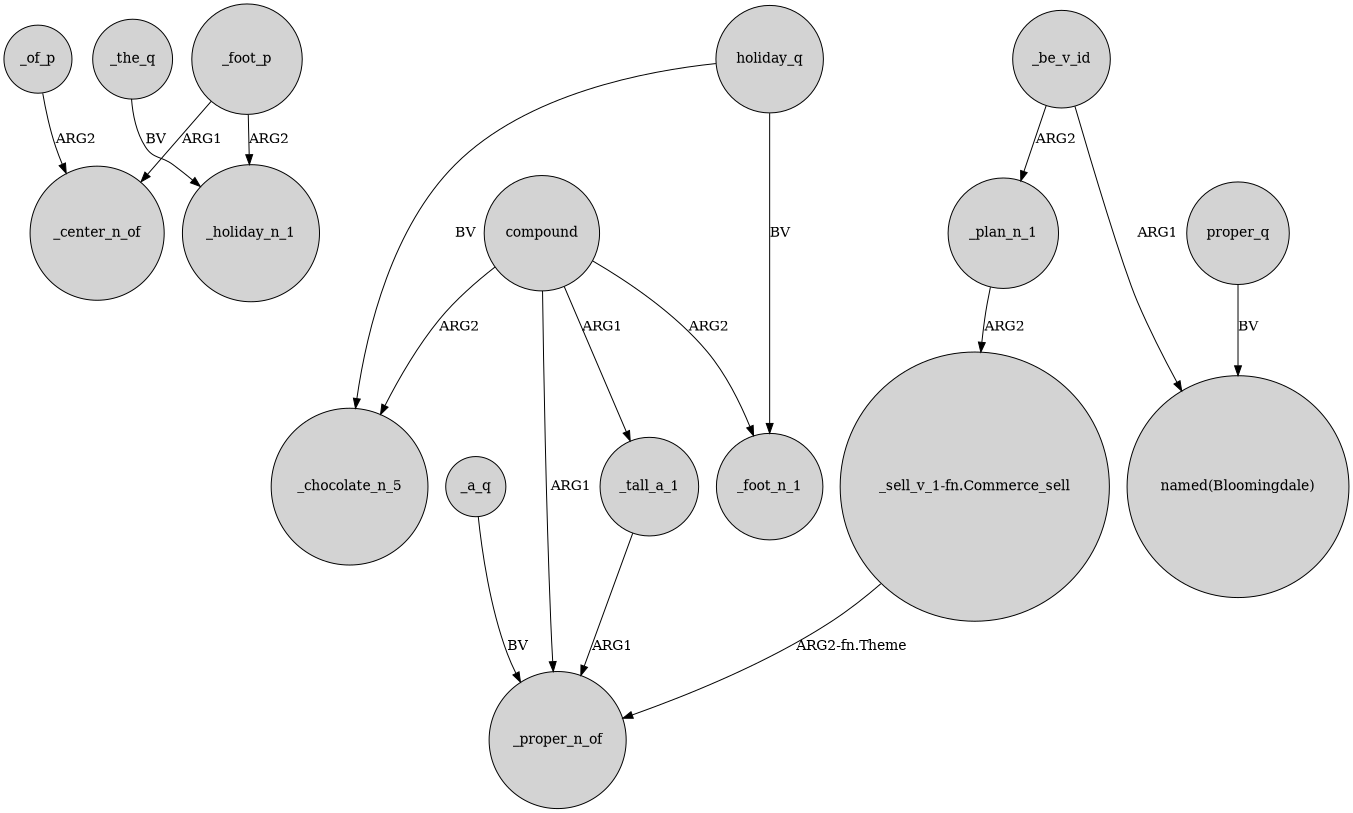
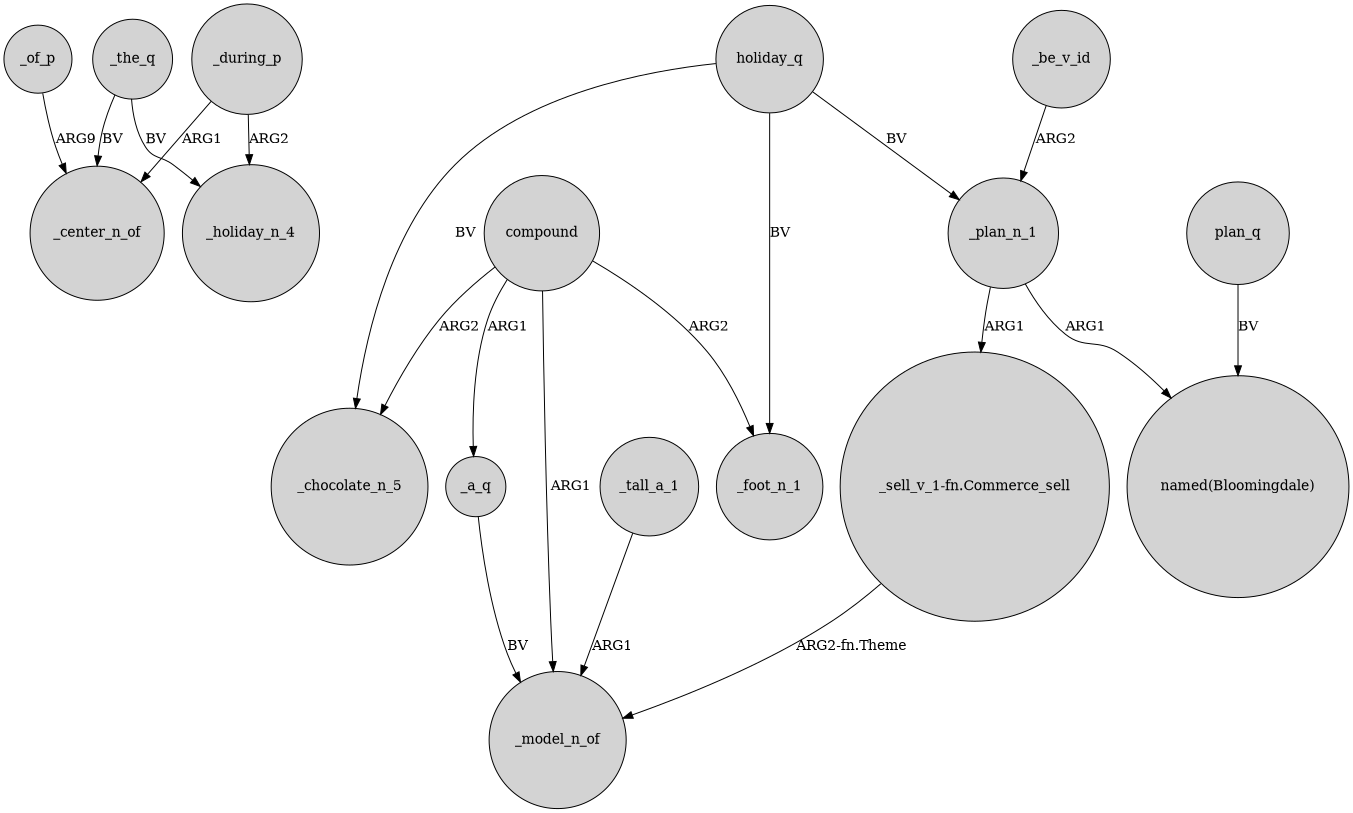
node "_foot_p": label "_foot_p" -> "_during_p"
edge "_the_q" -> "_center_n_of": added, label "BV"
edge "_of_p" -> "_center_n_of": label "ARG2" -> "ARG9"
edge "holiday_q" -> "_plan_n_1": added, label "BV"
node "_holiday_n_1": label "_holiday_n_1" -> "_holiday_n_4"
node "proper_q": label "proper_q" -> "plan_q"
edge "_be_v_id" -> "named(Bloomingdale)": now "_plan_n_1" -> "named(Bloomingdale)"
edge "_plan_n_1" -> "_sell_v_1-fn.Commerce_sell": label "ARG2" -> "ARG1"
edge "compound" -> "_tall_a_1": now "compound" -> "_a_q"
node "_proper_n_of": label "_proper_n_of" -> "_model_n_of"
